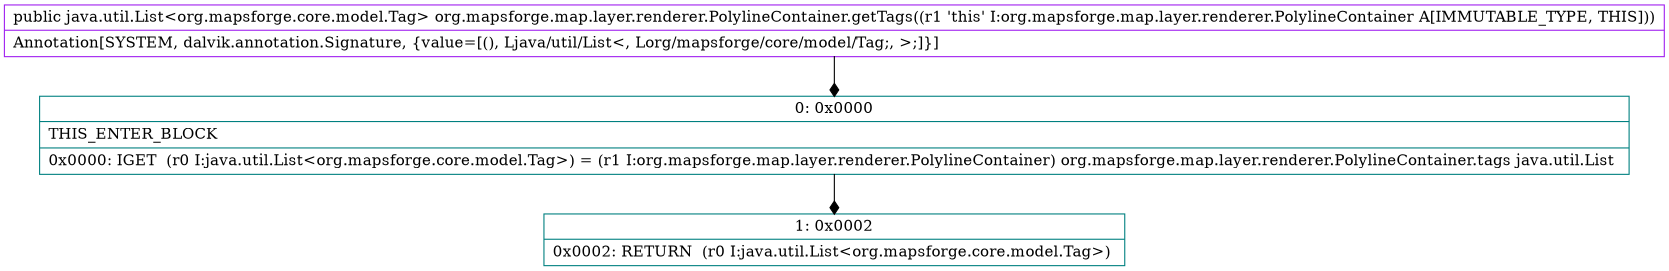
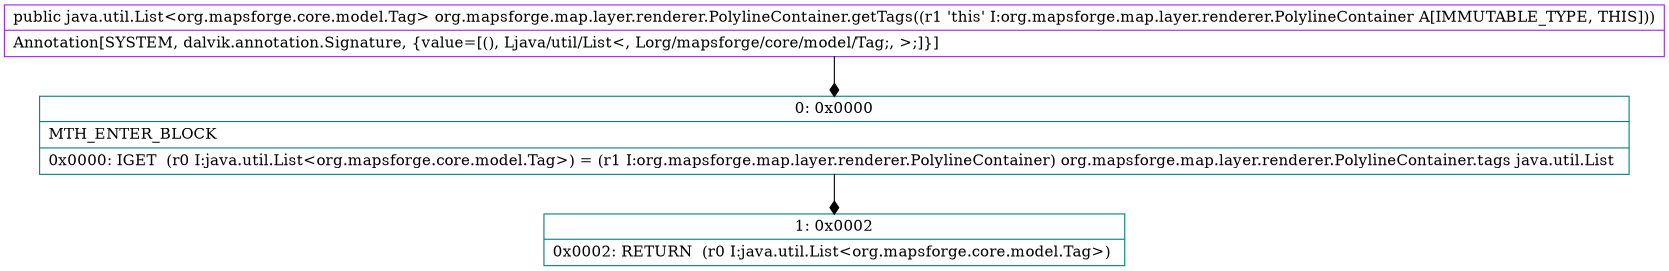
node "0: 0x0000": text "THIS_ENTER_BLOCK" -> "MTH_ENTER_BLOCK"
